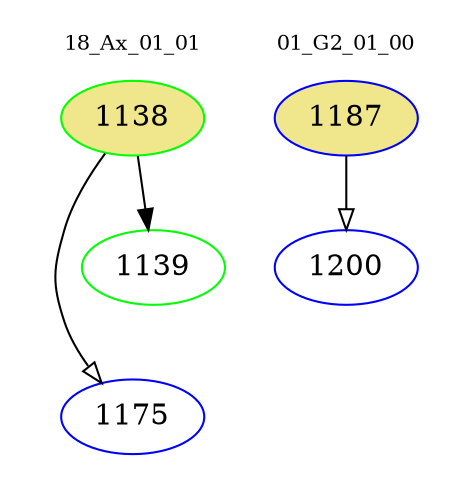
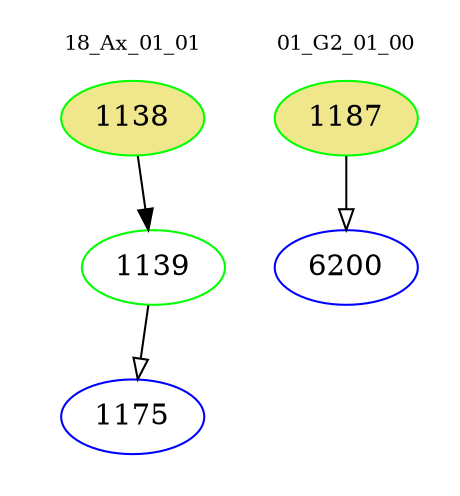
node "1187": color blue -> green
edge "1138" -> "1175": now "1139" -> "1175"
node "1200": label "1200" -> "6200"
